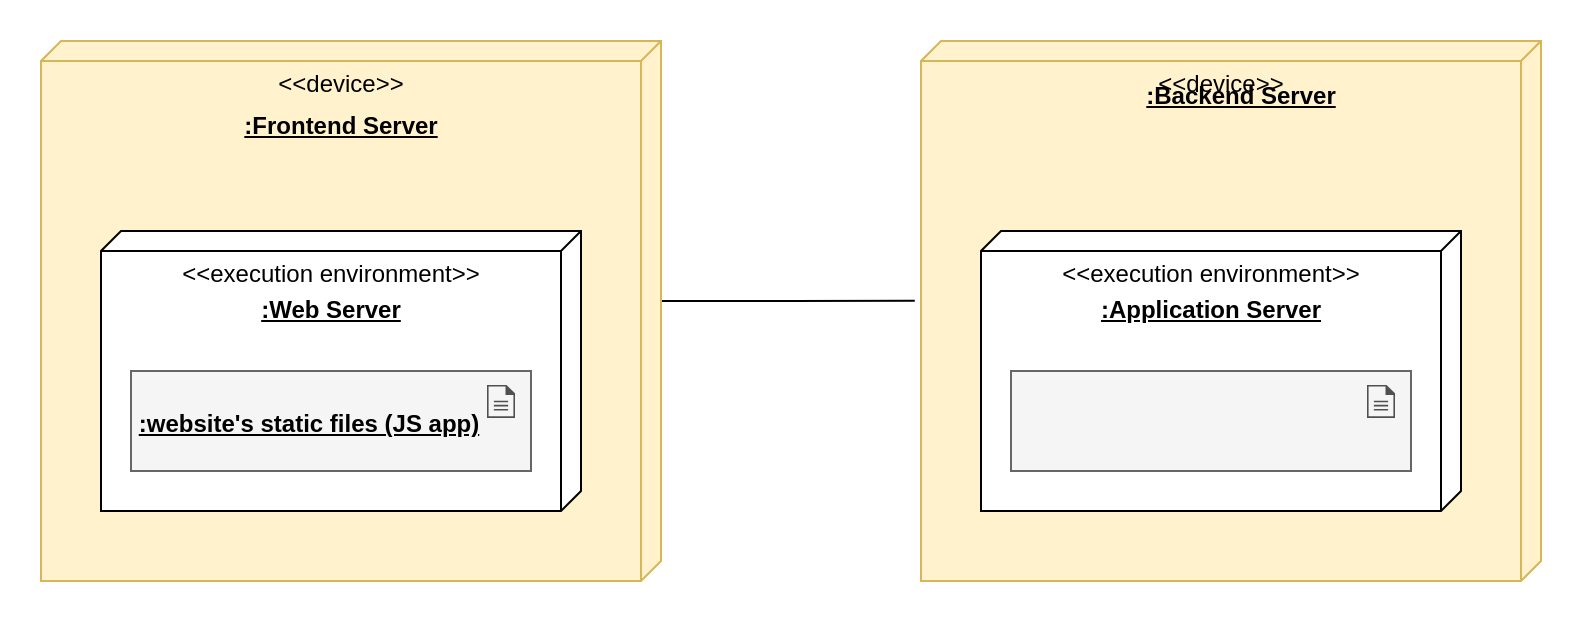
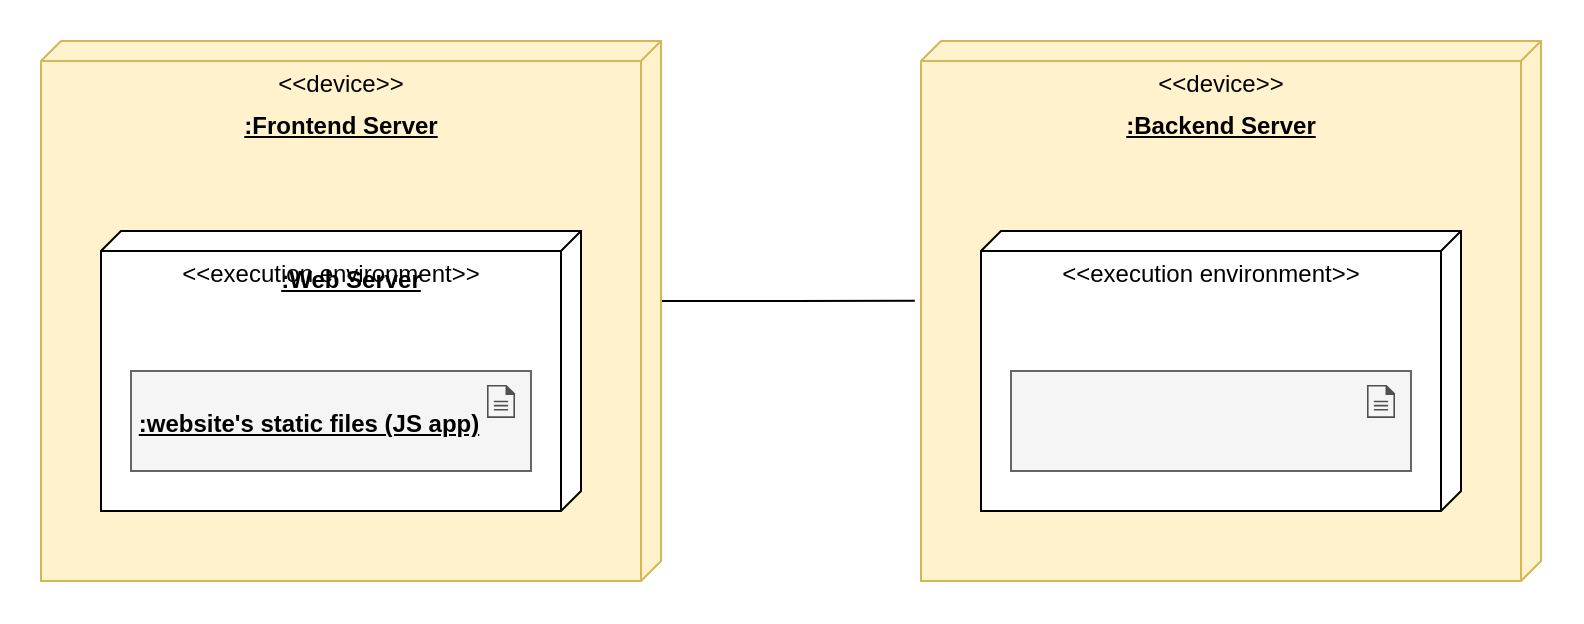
node ":Backend Server": moved (1241, 97) -> (1221, 127)
node ":Web Server": moved (331, 311) -> (351, 281)
node ":Application Server": removed
